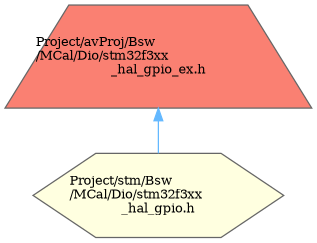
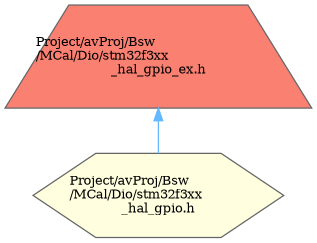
node "Project/stm/Bsw /MCal/Dio/stm32f3xx _hal_gpio.h": label "Project/stm/Bsw /MCal/Dio/stm32f3xx _hal_gpio.h" -> "Project/avProj/Bsw /MCal/Dio/stm32f3xx _hal_gpio.h"
